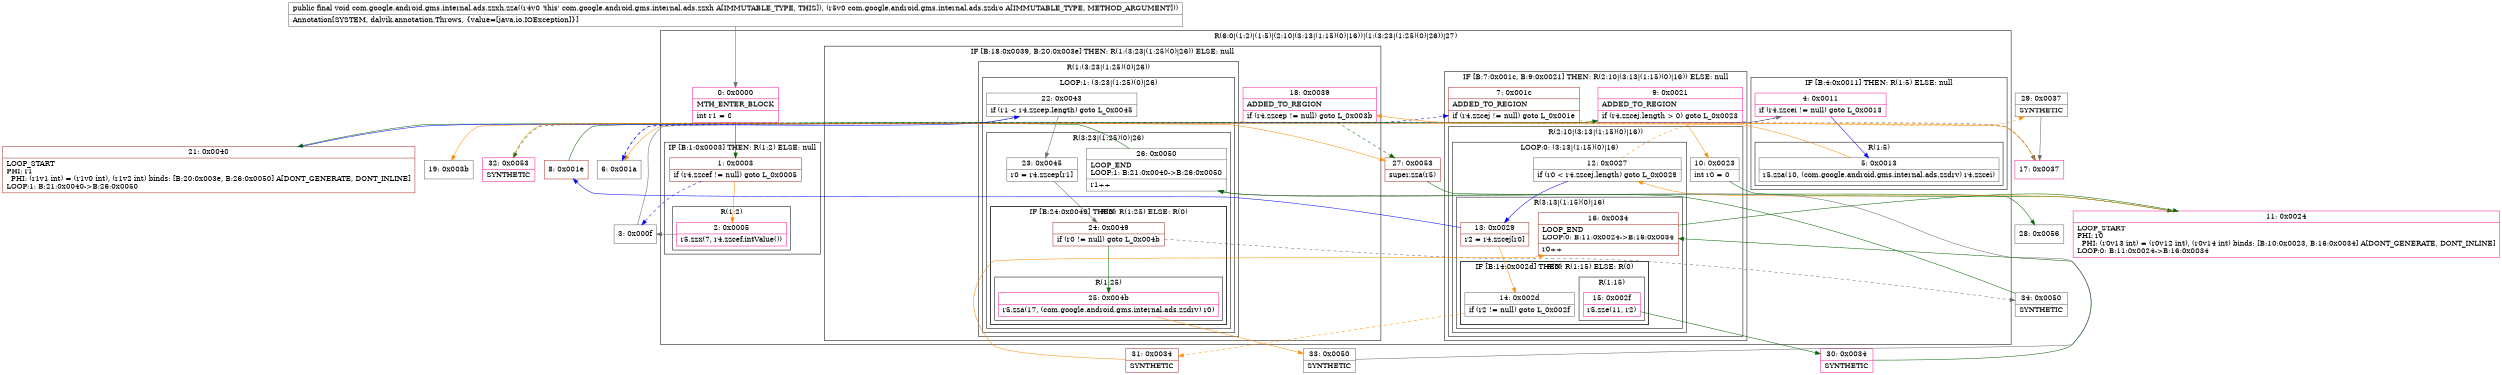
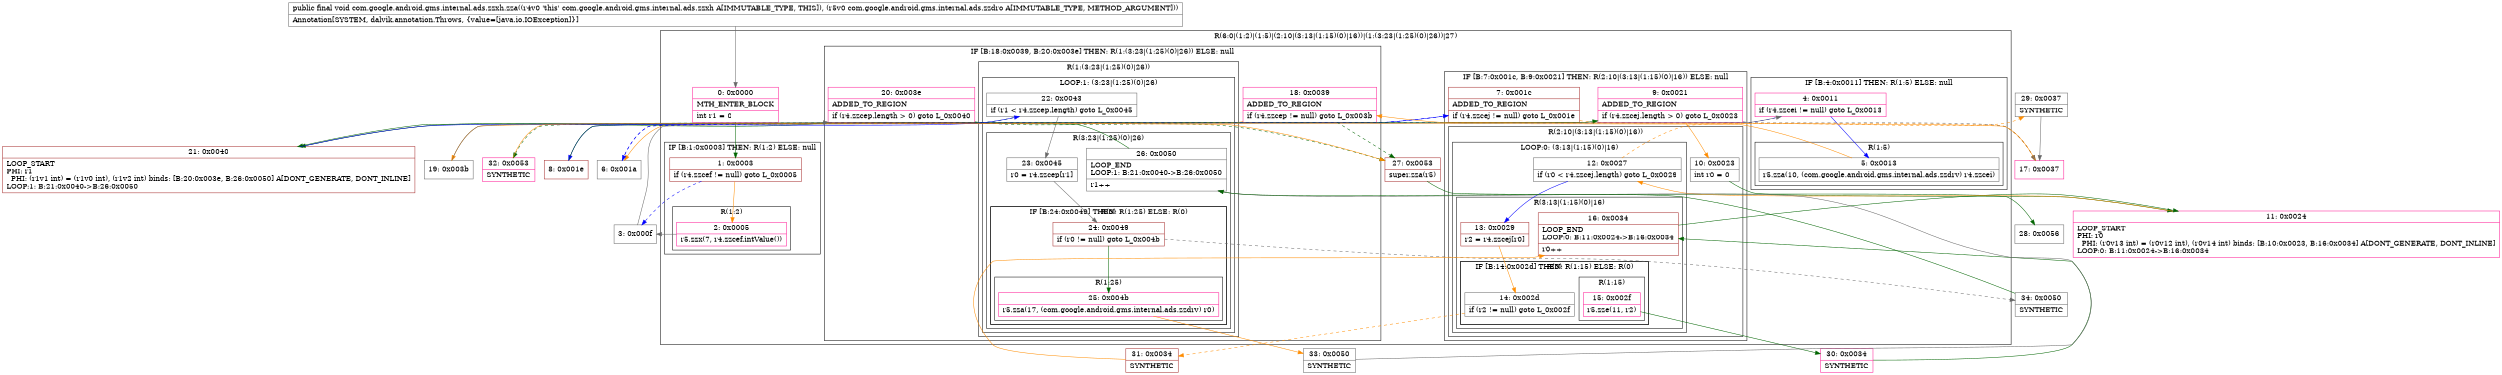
node "20: 0x003e": added
edge "13: 0x0029" -> "8: 0x001e": now "7: 0x001c" -> "8: 0x001e"
